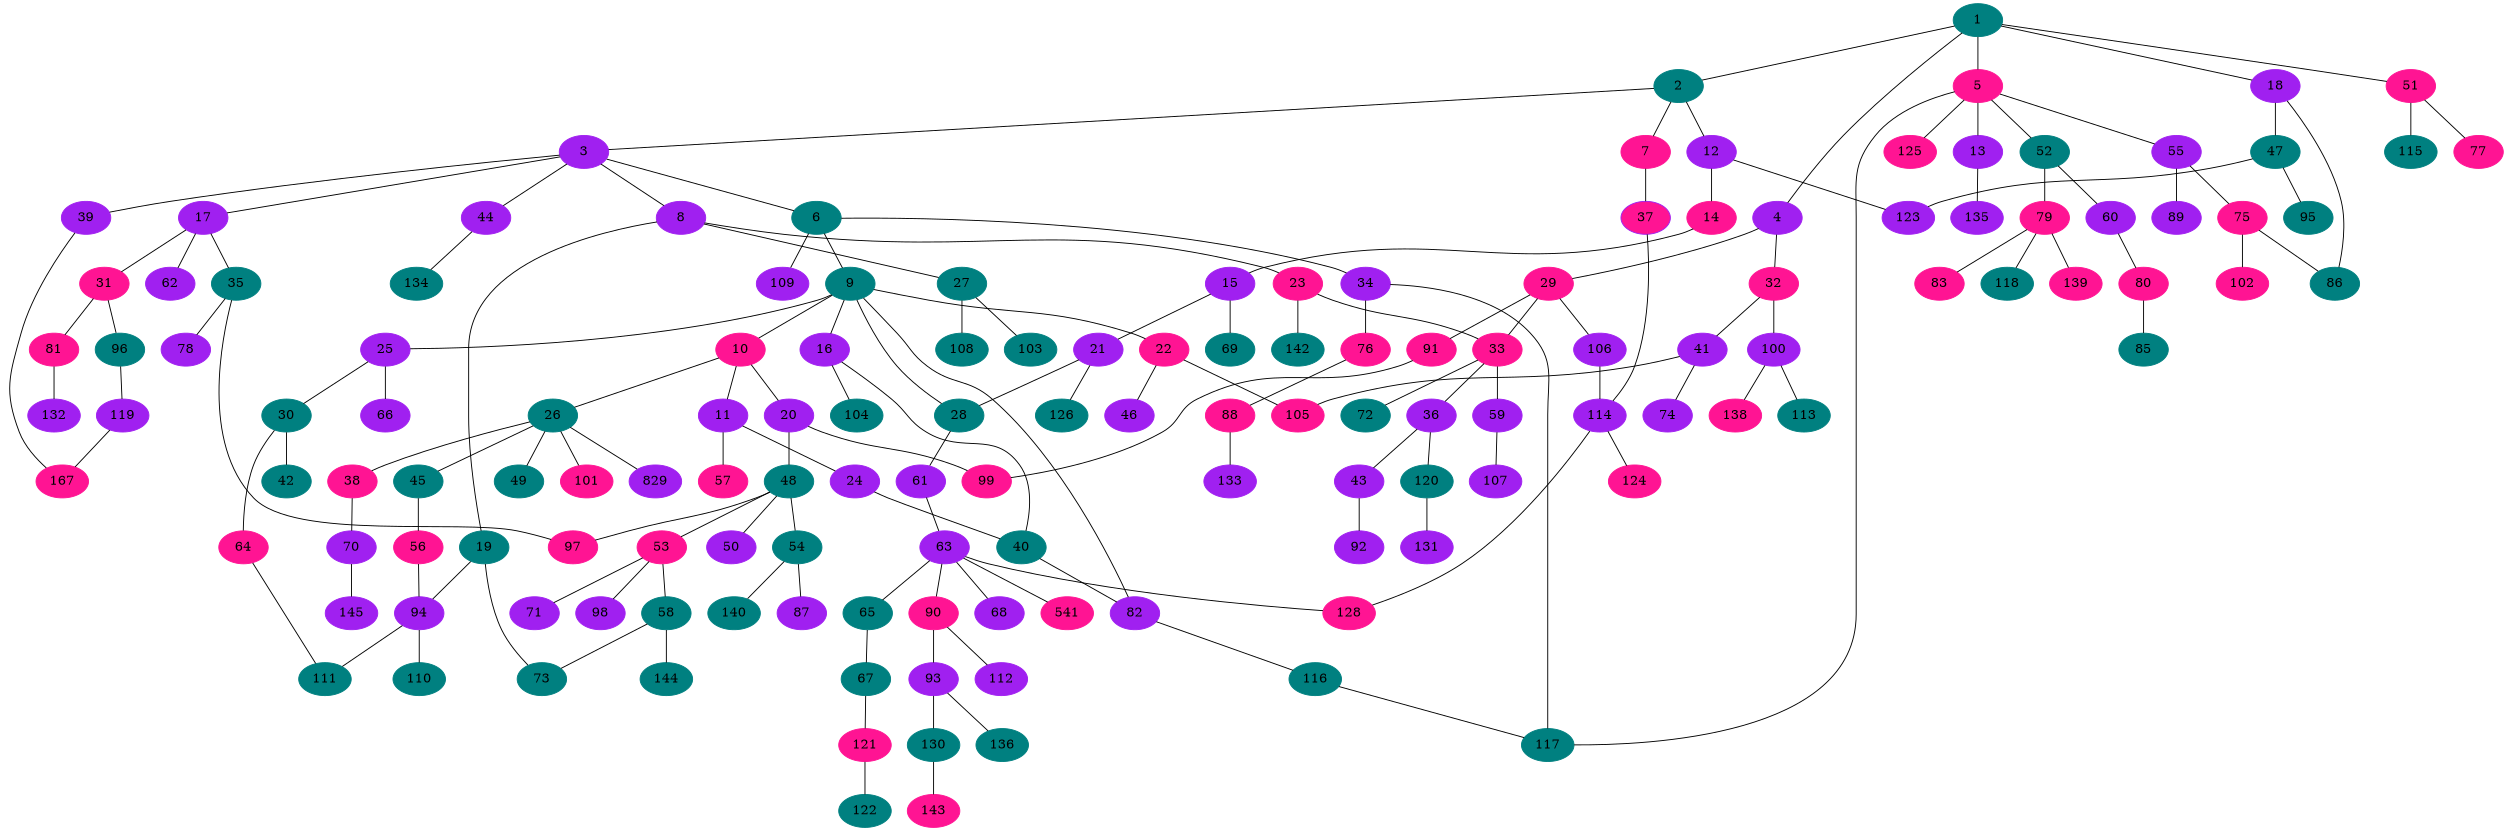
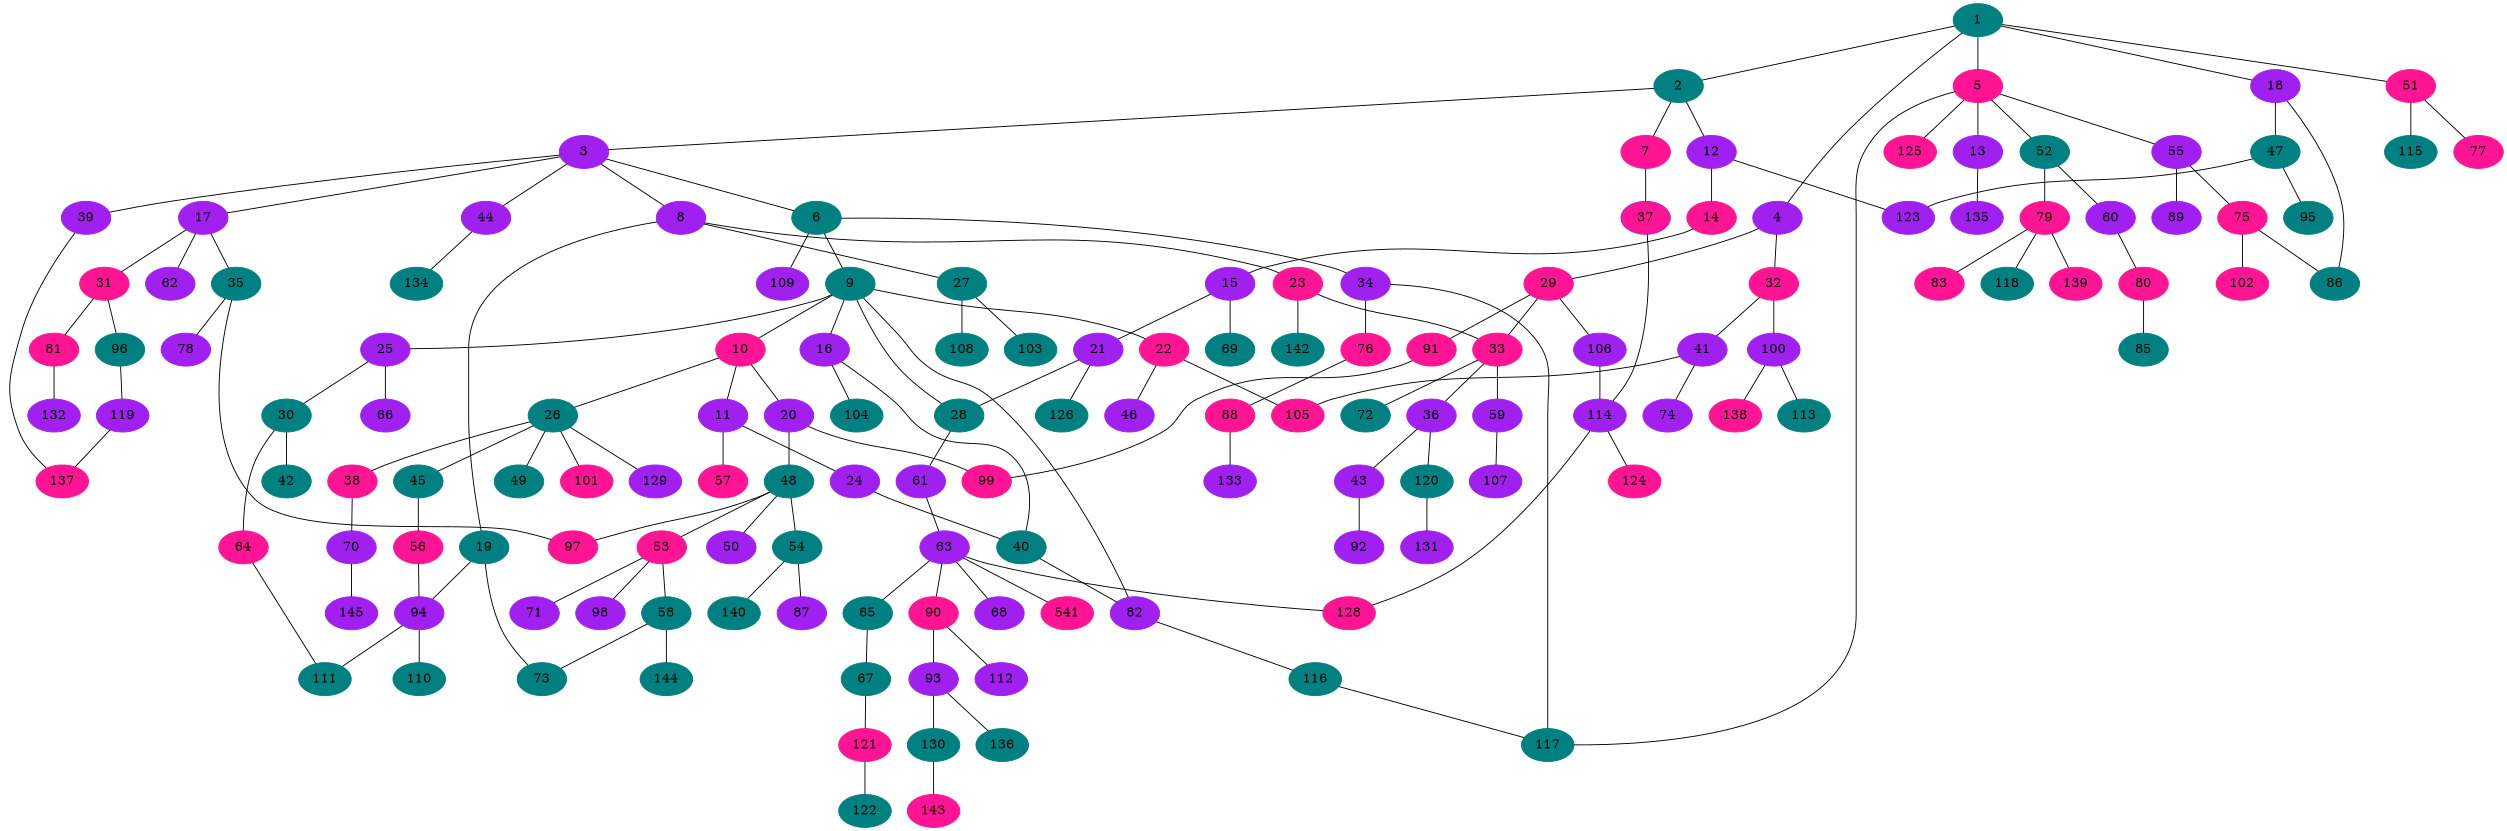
node "167": label "167" -> "137"
node "829": label "829" -> "129"
